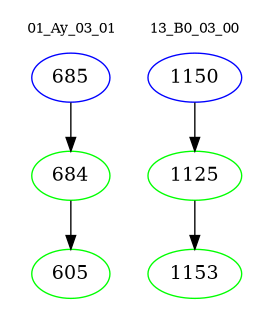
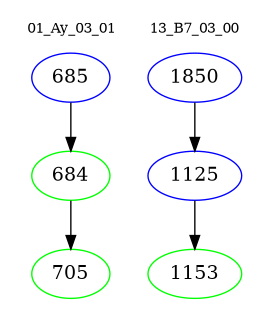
cluster "13_B0_03_00": label "13_B0_03_00" -> "13_B7_03_00"
node "1150": label "1150" -> "1850"
node "1125": color green -> blue
node "605": label "605" -> "705"
